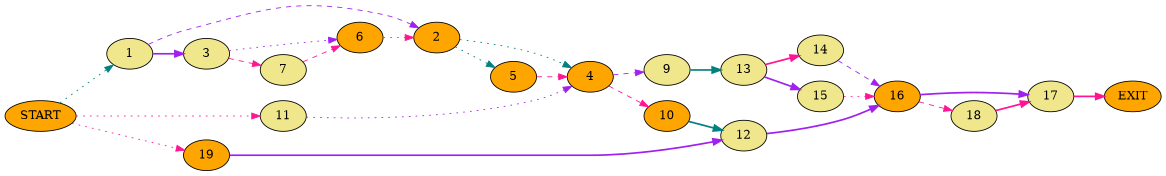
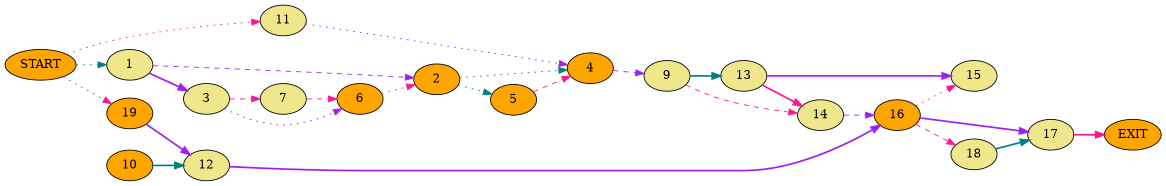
edge "4" -> "10": removed
edge "15" -> "16": reversed
edge "9" -> "14": added
edge "18" -> "17": color deeppink -> teal
